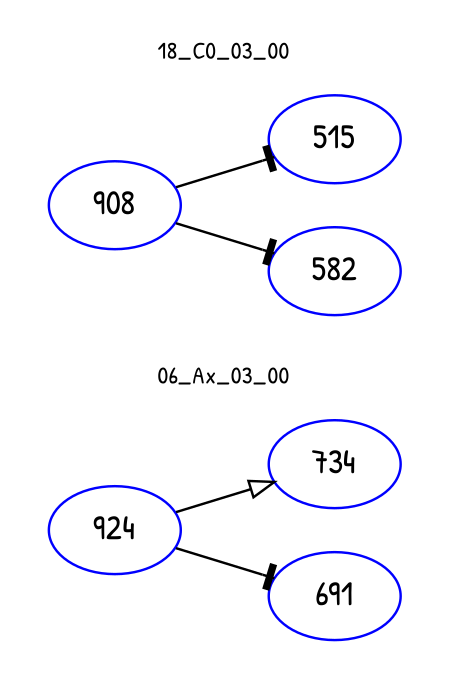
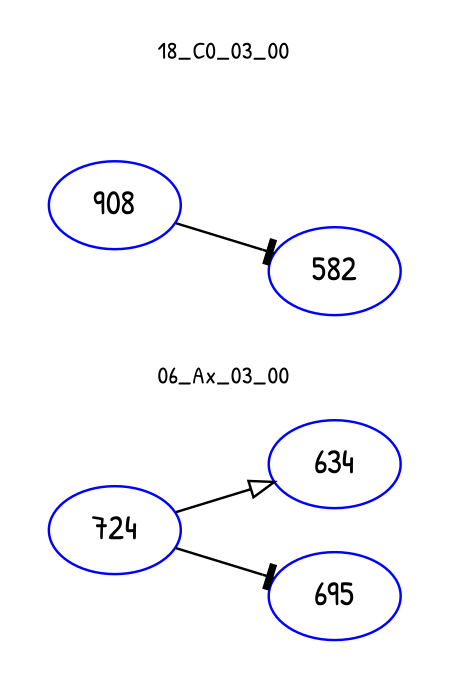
node "515": removed
node "734": label "734" -> "634"
node "924": label "924" -> "724"
node "691": label "691" -> "695"
